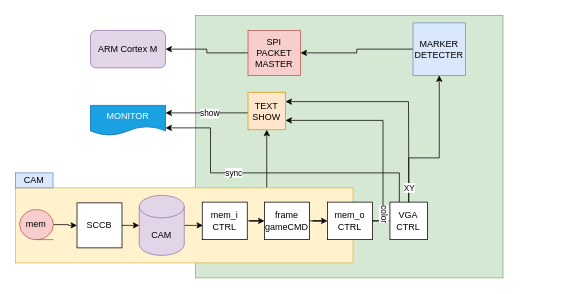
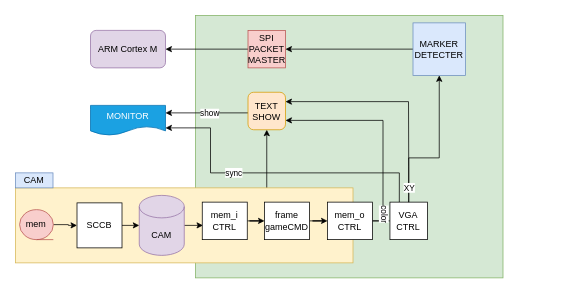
node "SPI PACKET MASTER": size 53x45 -> 38x38
node "TEXT SHOW": shape rectangle -> rounded rectangle
